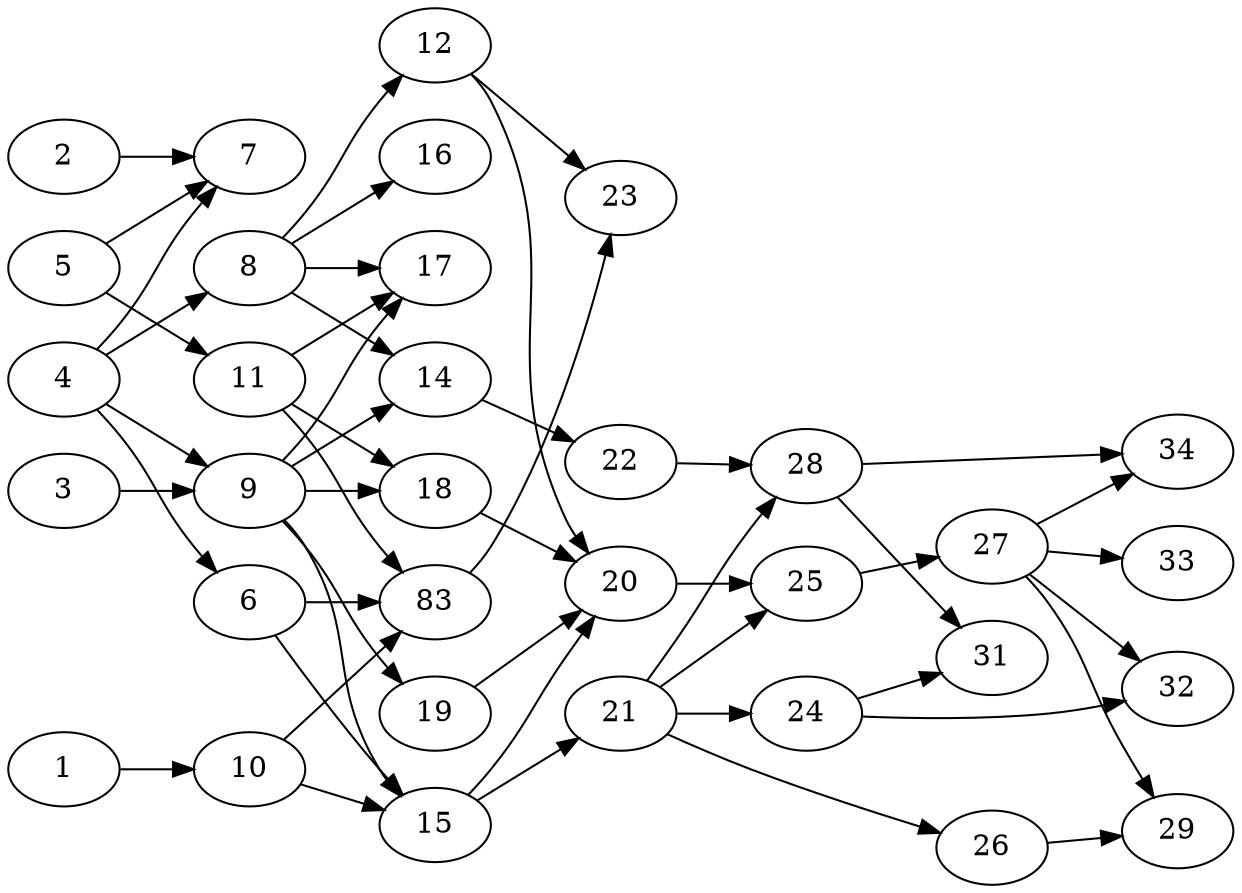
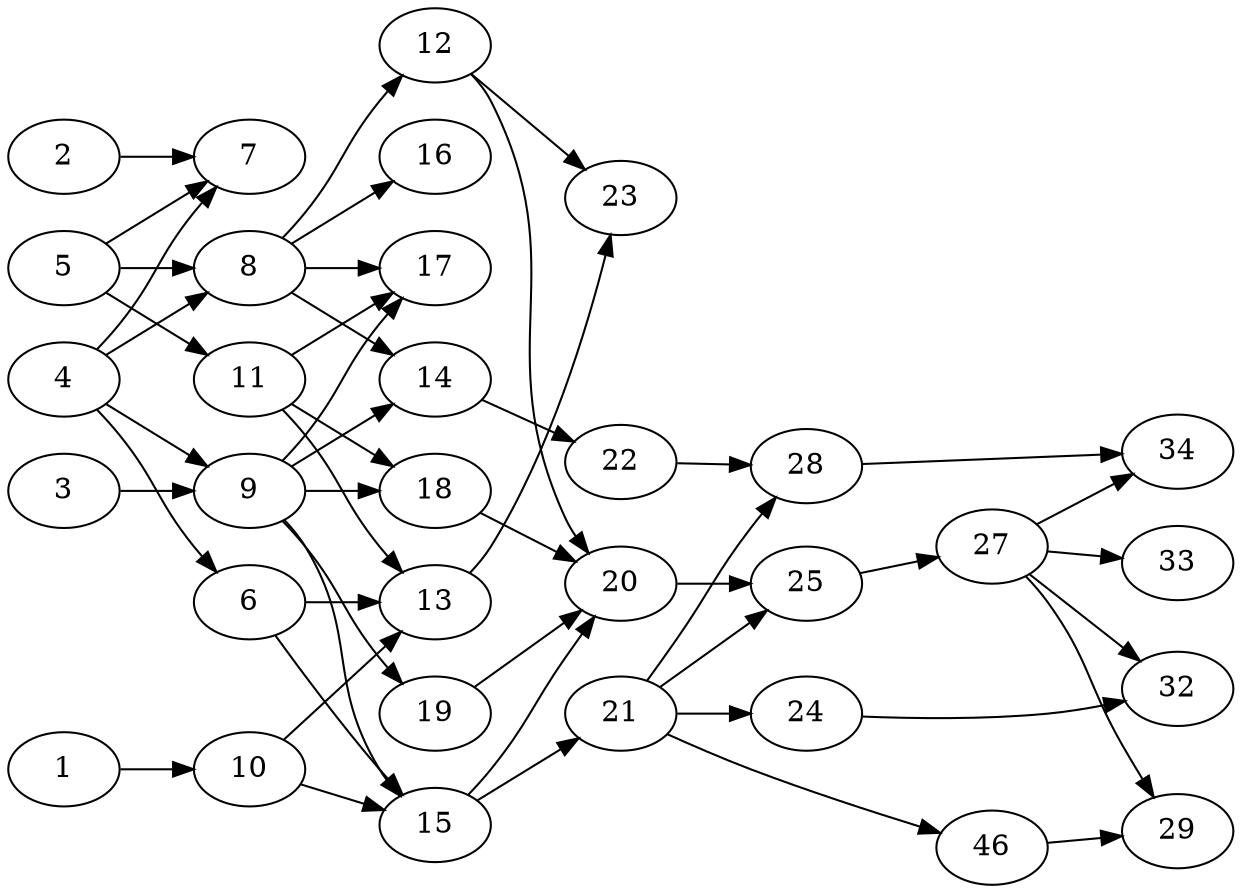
edge "5" -> "8": added
node "83": label "83" -> "13"
node "31": removed
node "26": label "26" -> "46"
